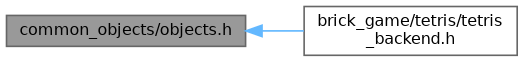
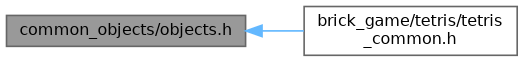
node "brick_game/tetris/tetris _backend.h": label "brick_game/tetris/tetris _backend.h" -> "brick_game/tetris/tetris _common.h"
